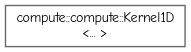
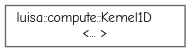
node "compute::compute::Kernel1D <... >": label "compute::compute::Kernel1D <... >" -> "luisa::compute::Kernel1D <... >"
